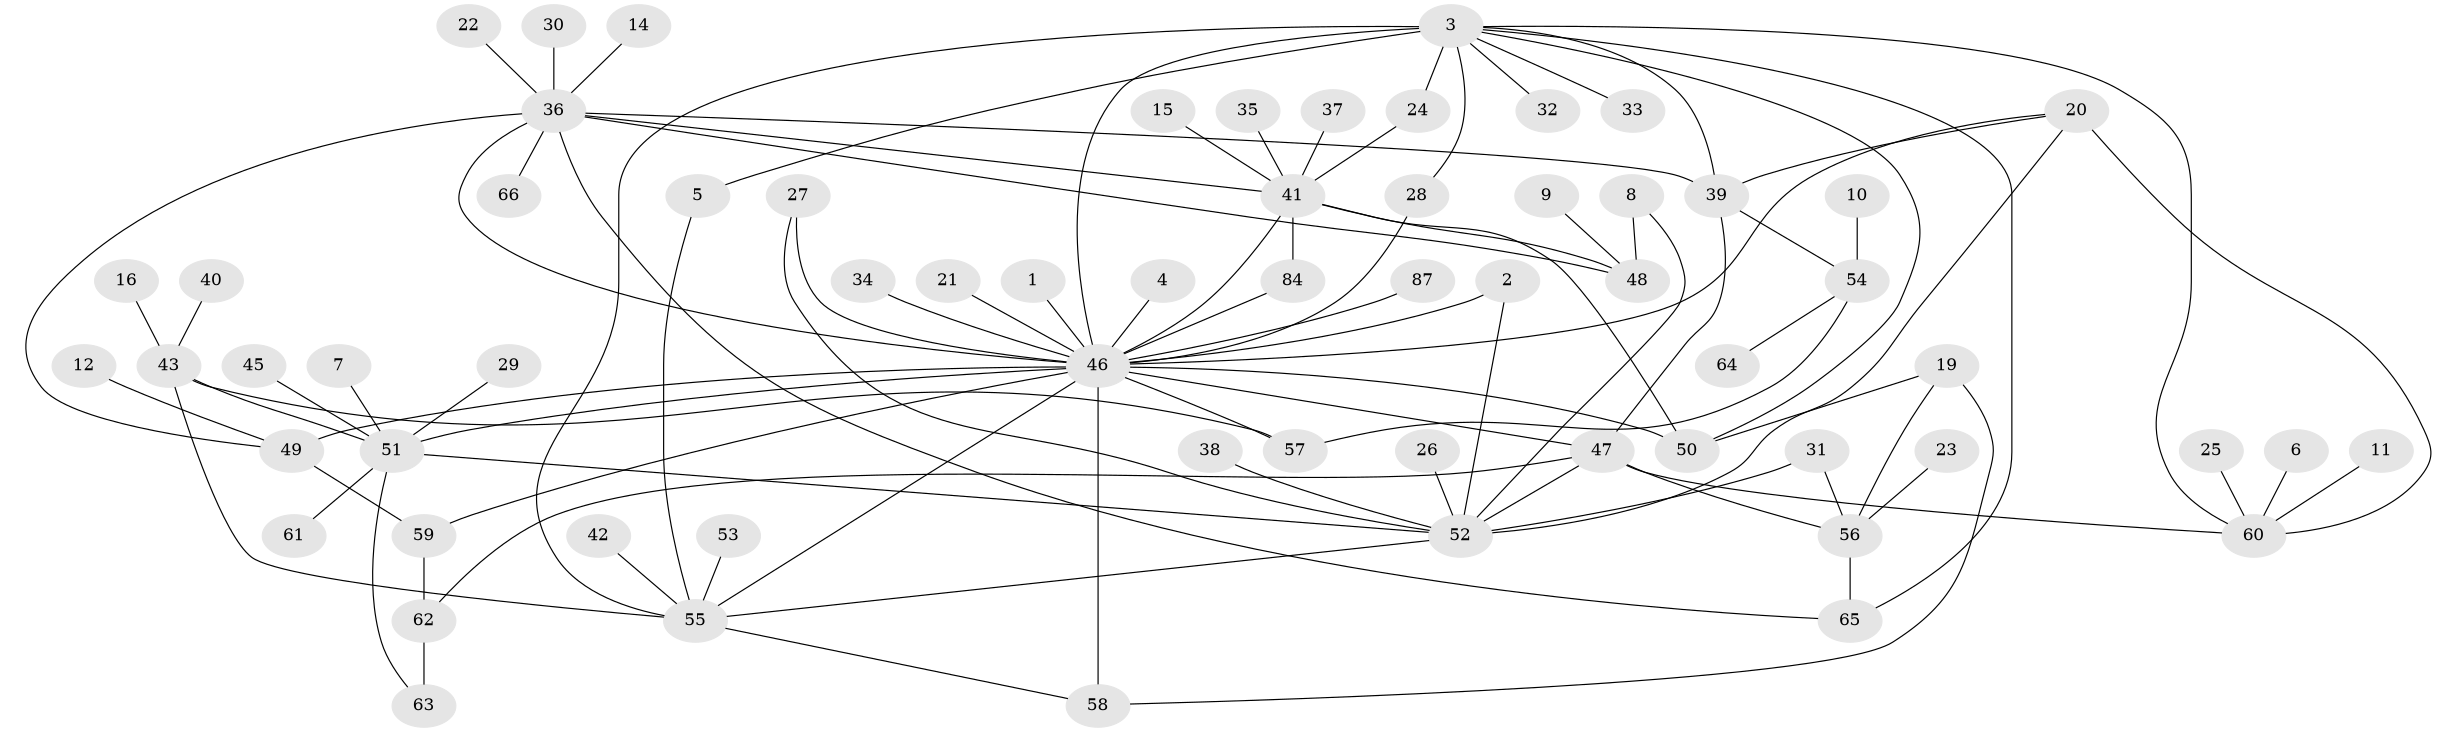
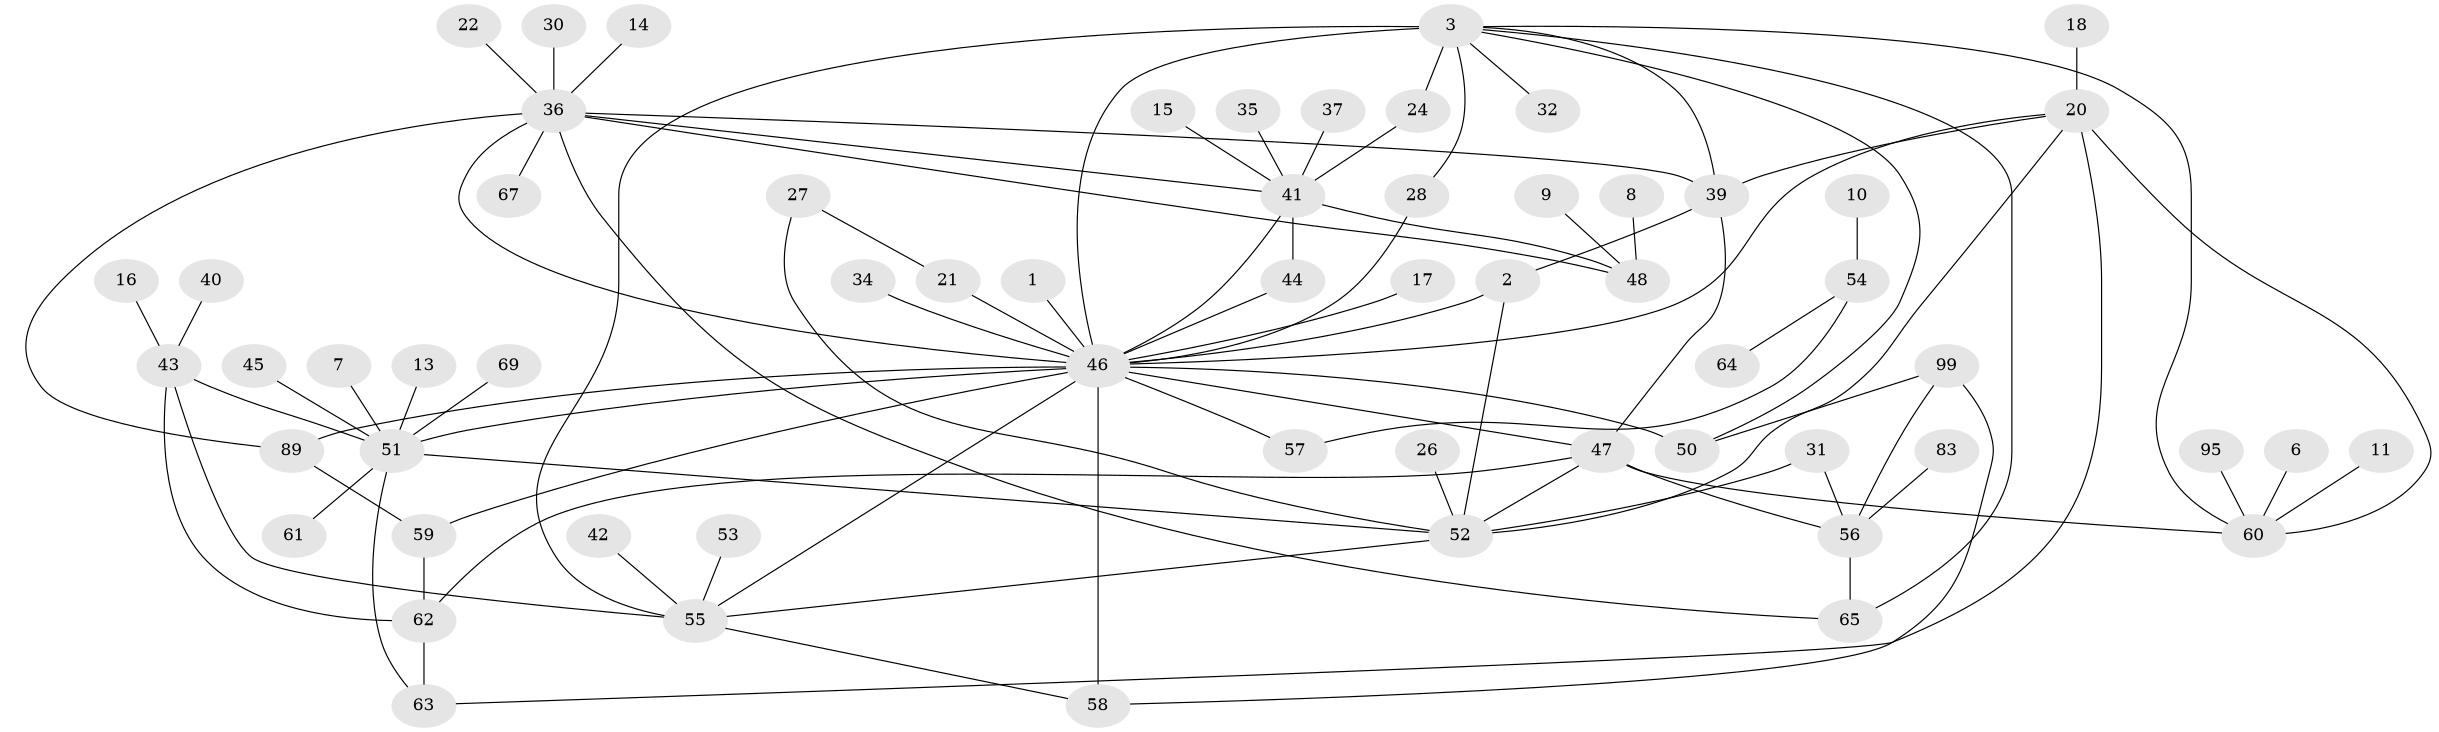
node "18": added
node "33": removed
node "66": label "66" -> "67"
node "5": removed
edge "39" -- "54": now "39" -- "2"
edge "41" -- "50": removed
node "4": removed
node "84": label "84" -> "44"
node "87": label "87" -> "17"
edge "27" -- "46": now "27" -- "21"
node "12": removed
node "13": added
node "29": label "29" -> "69"
node "19": label "19" -> "99"
edge "8" -- "52": removed
edge "43" -- "57": now "43" -- "62"
node "49": label "49" -> "89"
node "38": removed
node "23": label "23" -> "83"
node "25": label "25" -> "95"
edge "20" -- "63": added
